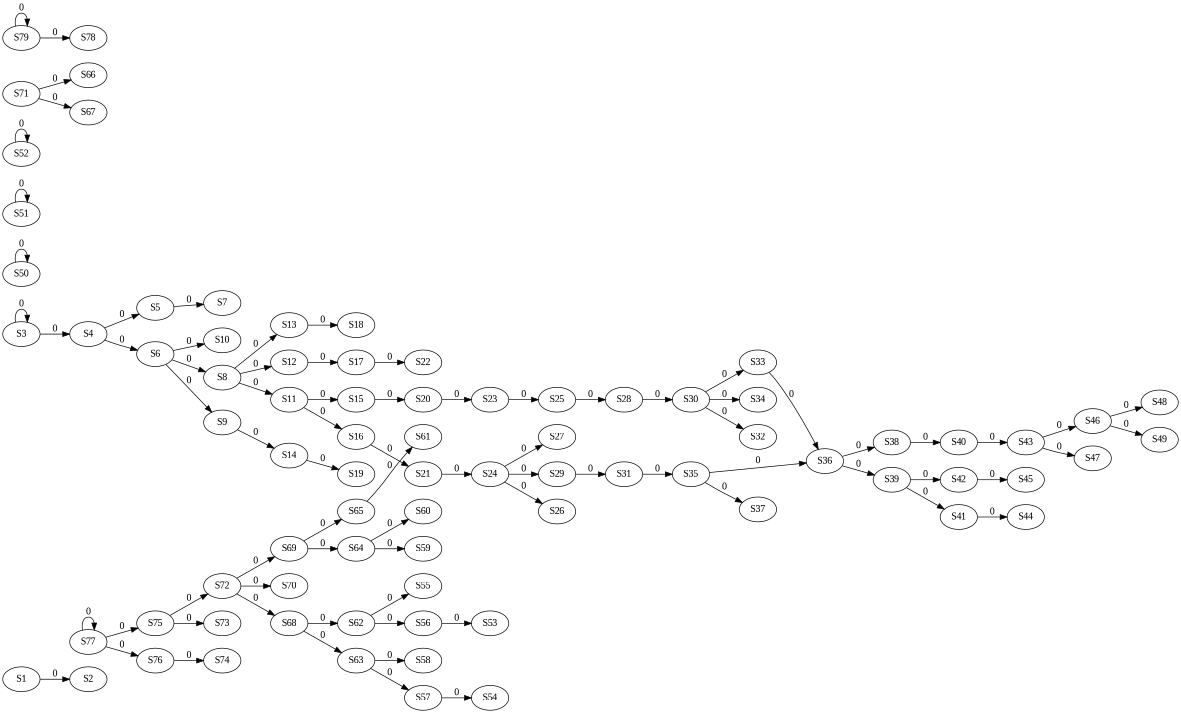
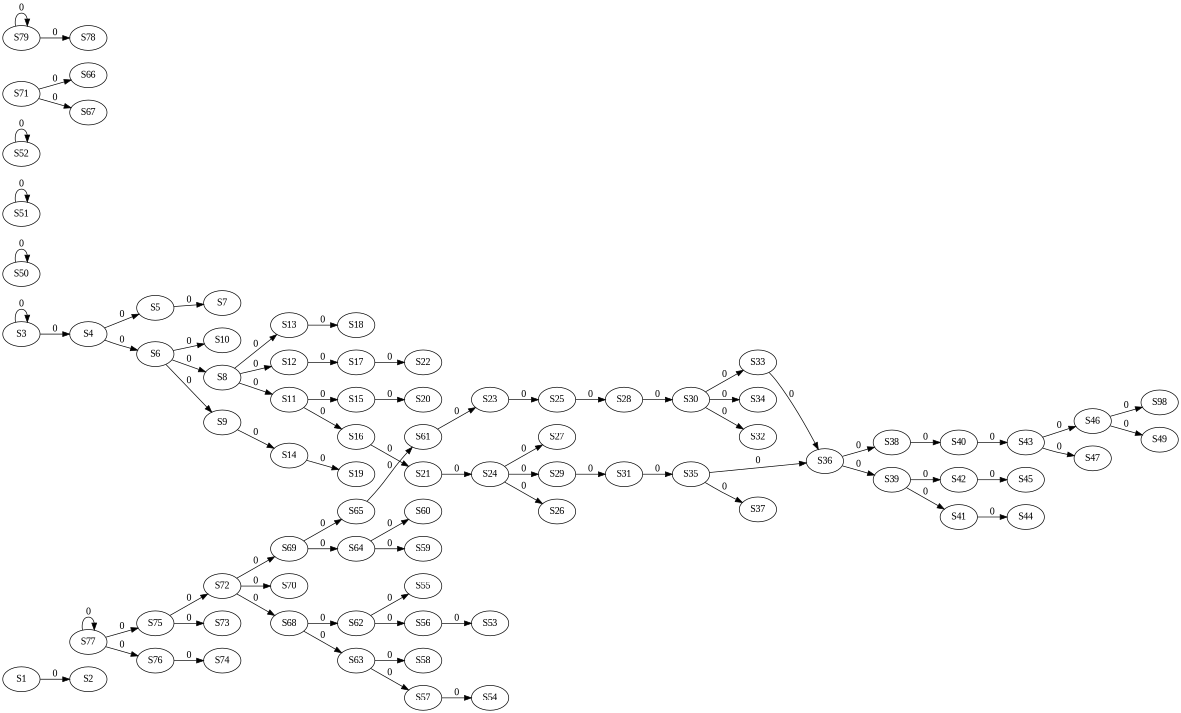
edge "S20" -> "S23": now "S61" -> "S23"
node "S48": label "S48" -> "S98"
